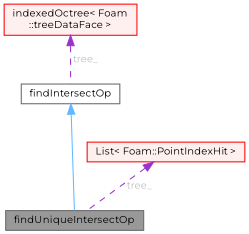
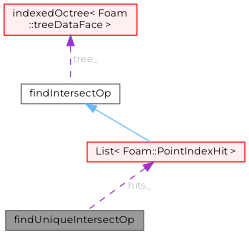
edge "findUniqueIntersectOp" -> "findIntersectOp": now "List< Foam::PointIndexHit >" -> "findIntersectOp"
edge "findUniqueIntersectOp" -> "List< Foam::PointIndexHit >": label " tree_" -> " hits_"
